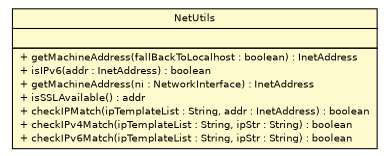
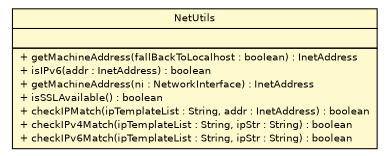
node "NetUtils": text "+ isSSLAvailable() : addr" -> "+ isSSLAvailable() : boolean"
